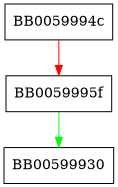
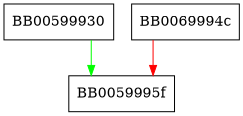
node "BB0059994c": label "BB0059994c" -> "BB0069994c"
edge "BB0059995f" -> "BB00599930": reversed
